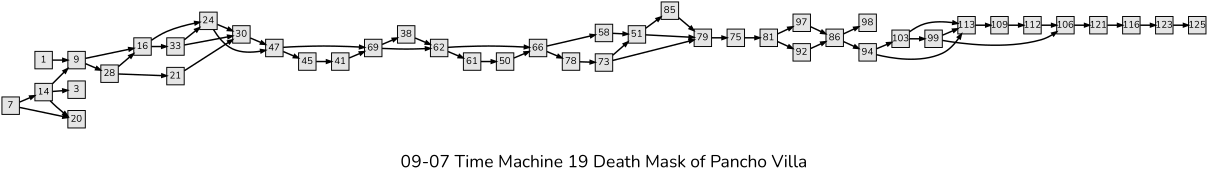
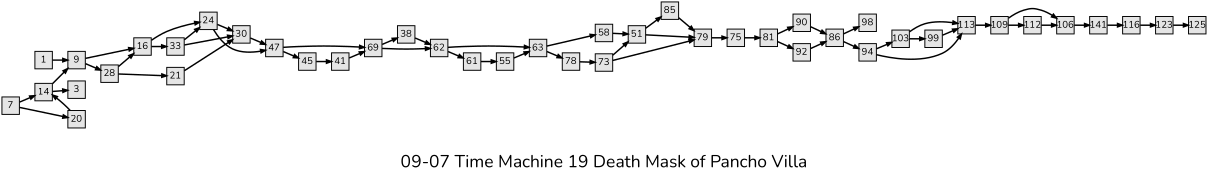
node "97": label "97" -> "90"
node "121": label "121" -> "141"
edge "99" -> "106": now "109" -> "106"
node "66": label "66" -> "63"
node "50": label "50" -> "55"
edge "14" -> "20": reversed
